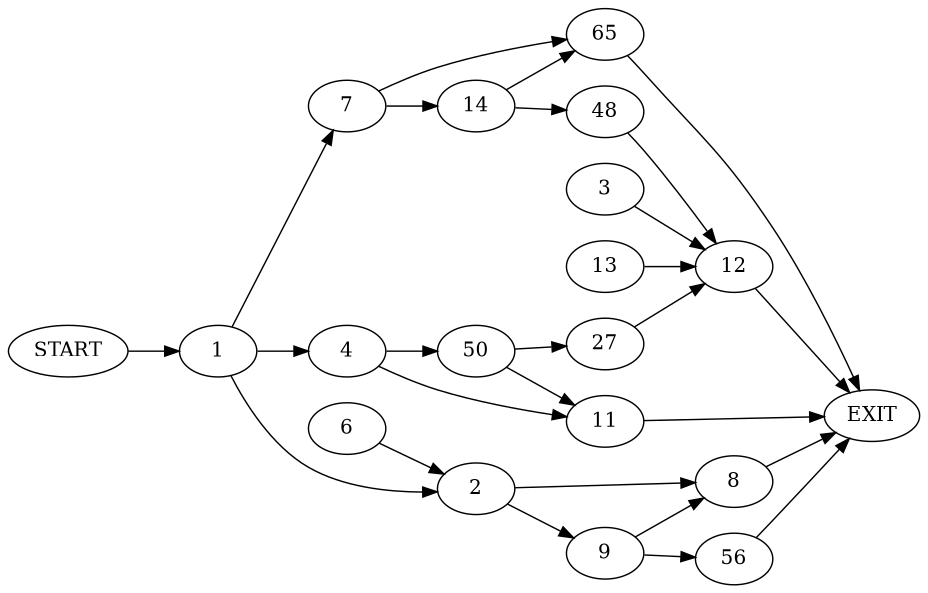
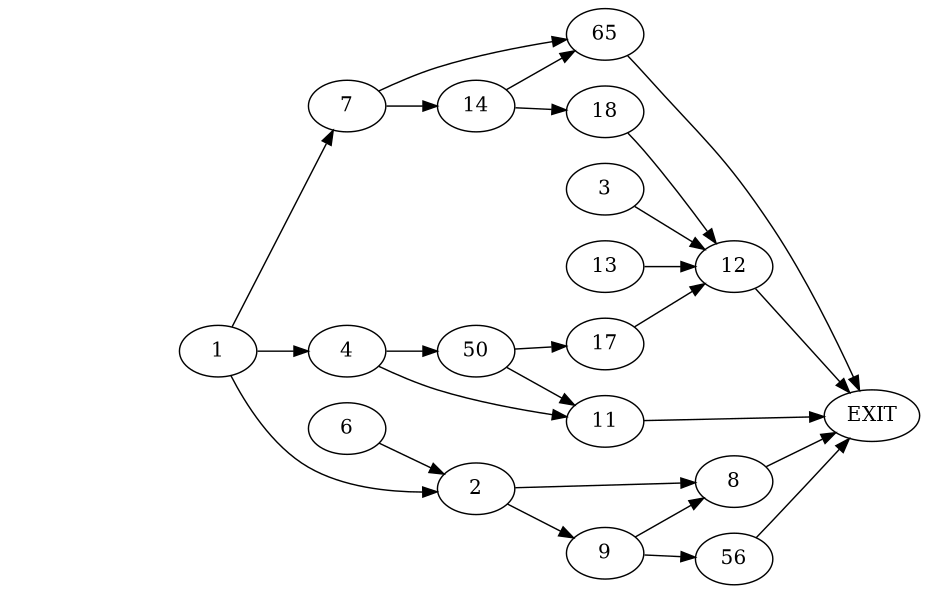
node "48": label "48" -> "18"
node "27": label "27" -> "17"
node "START": removed
